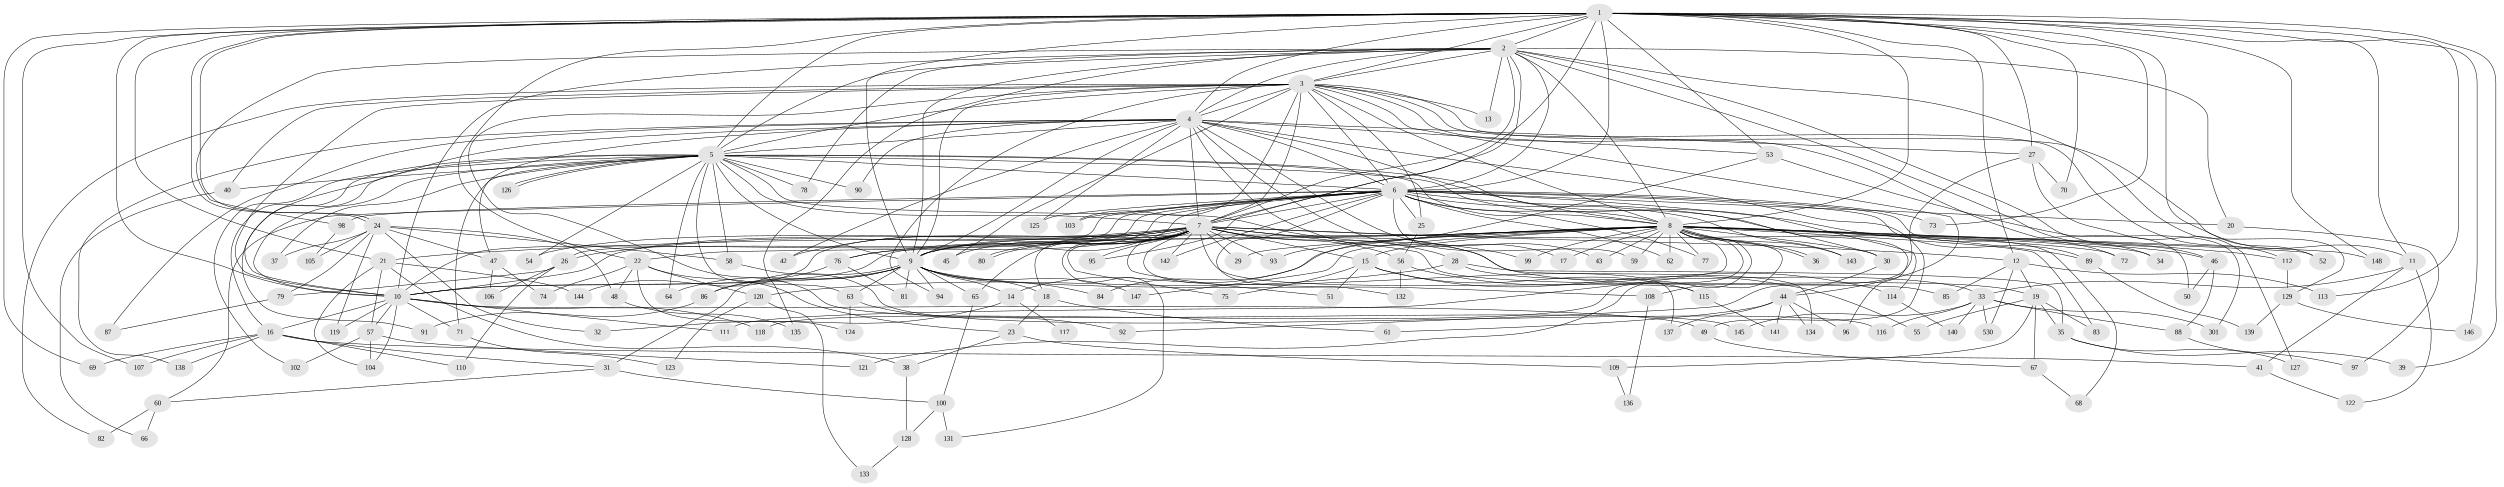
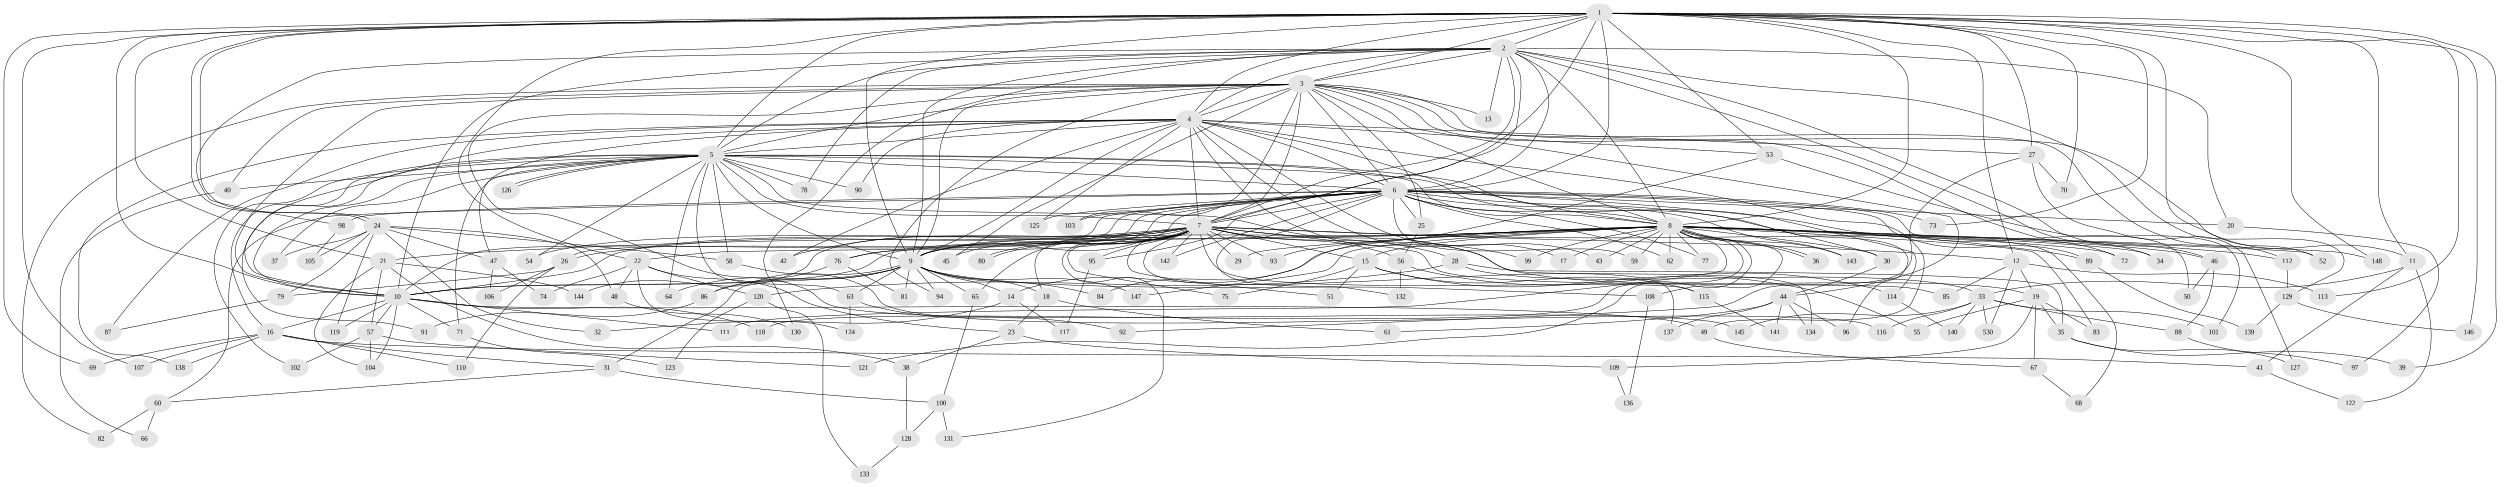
edge "95" -- "117": added
node "135": label "135" -> "130"
node "301": label "301" -> "101"
